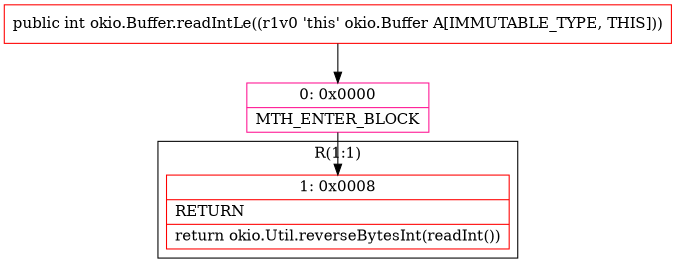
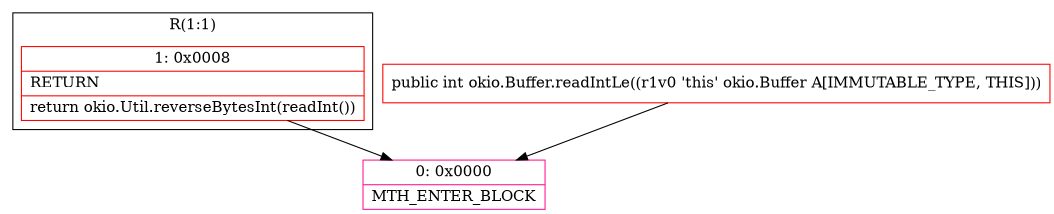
edge "0: 0x0000" -> "1: 0x0008": reversed
